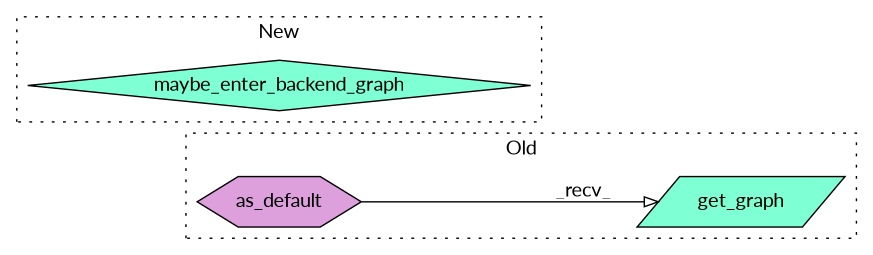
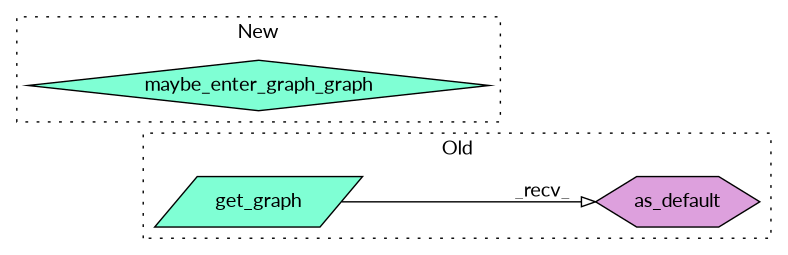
node "maybe_enter_backend_graph": label "maybe_enter_backend_graph" -> "maybe_enter_graph_graph"
edge "as_default" -> "get_graph": reversed
